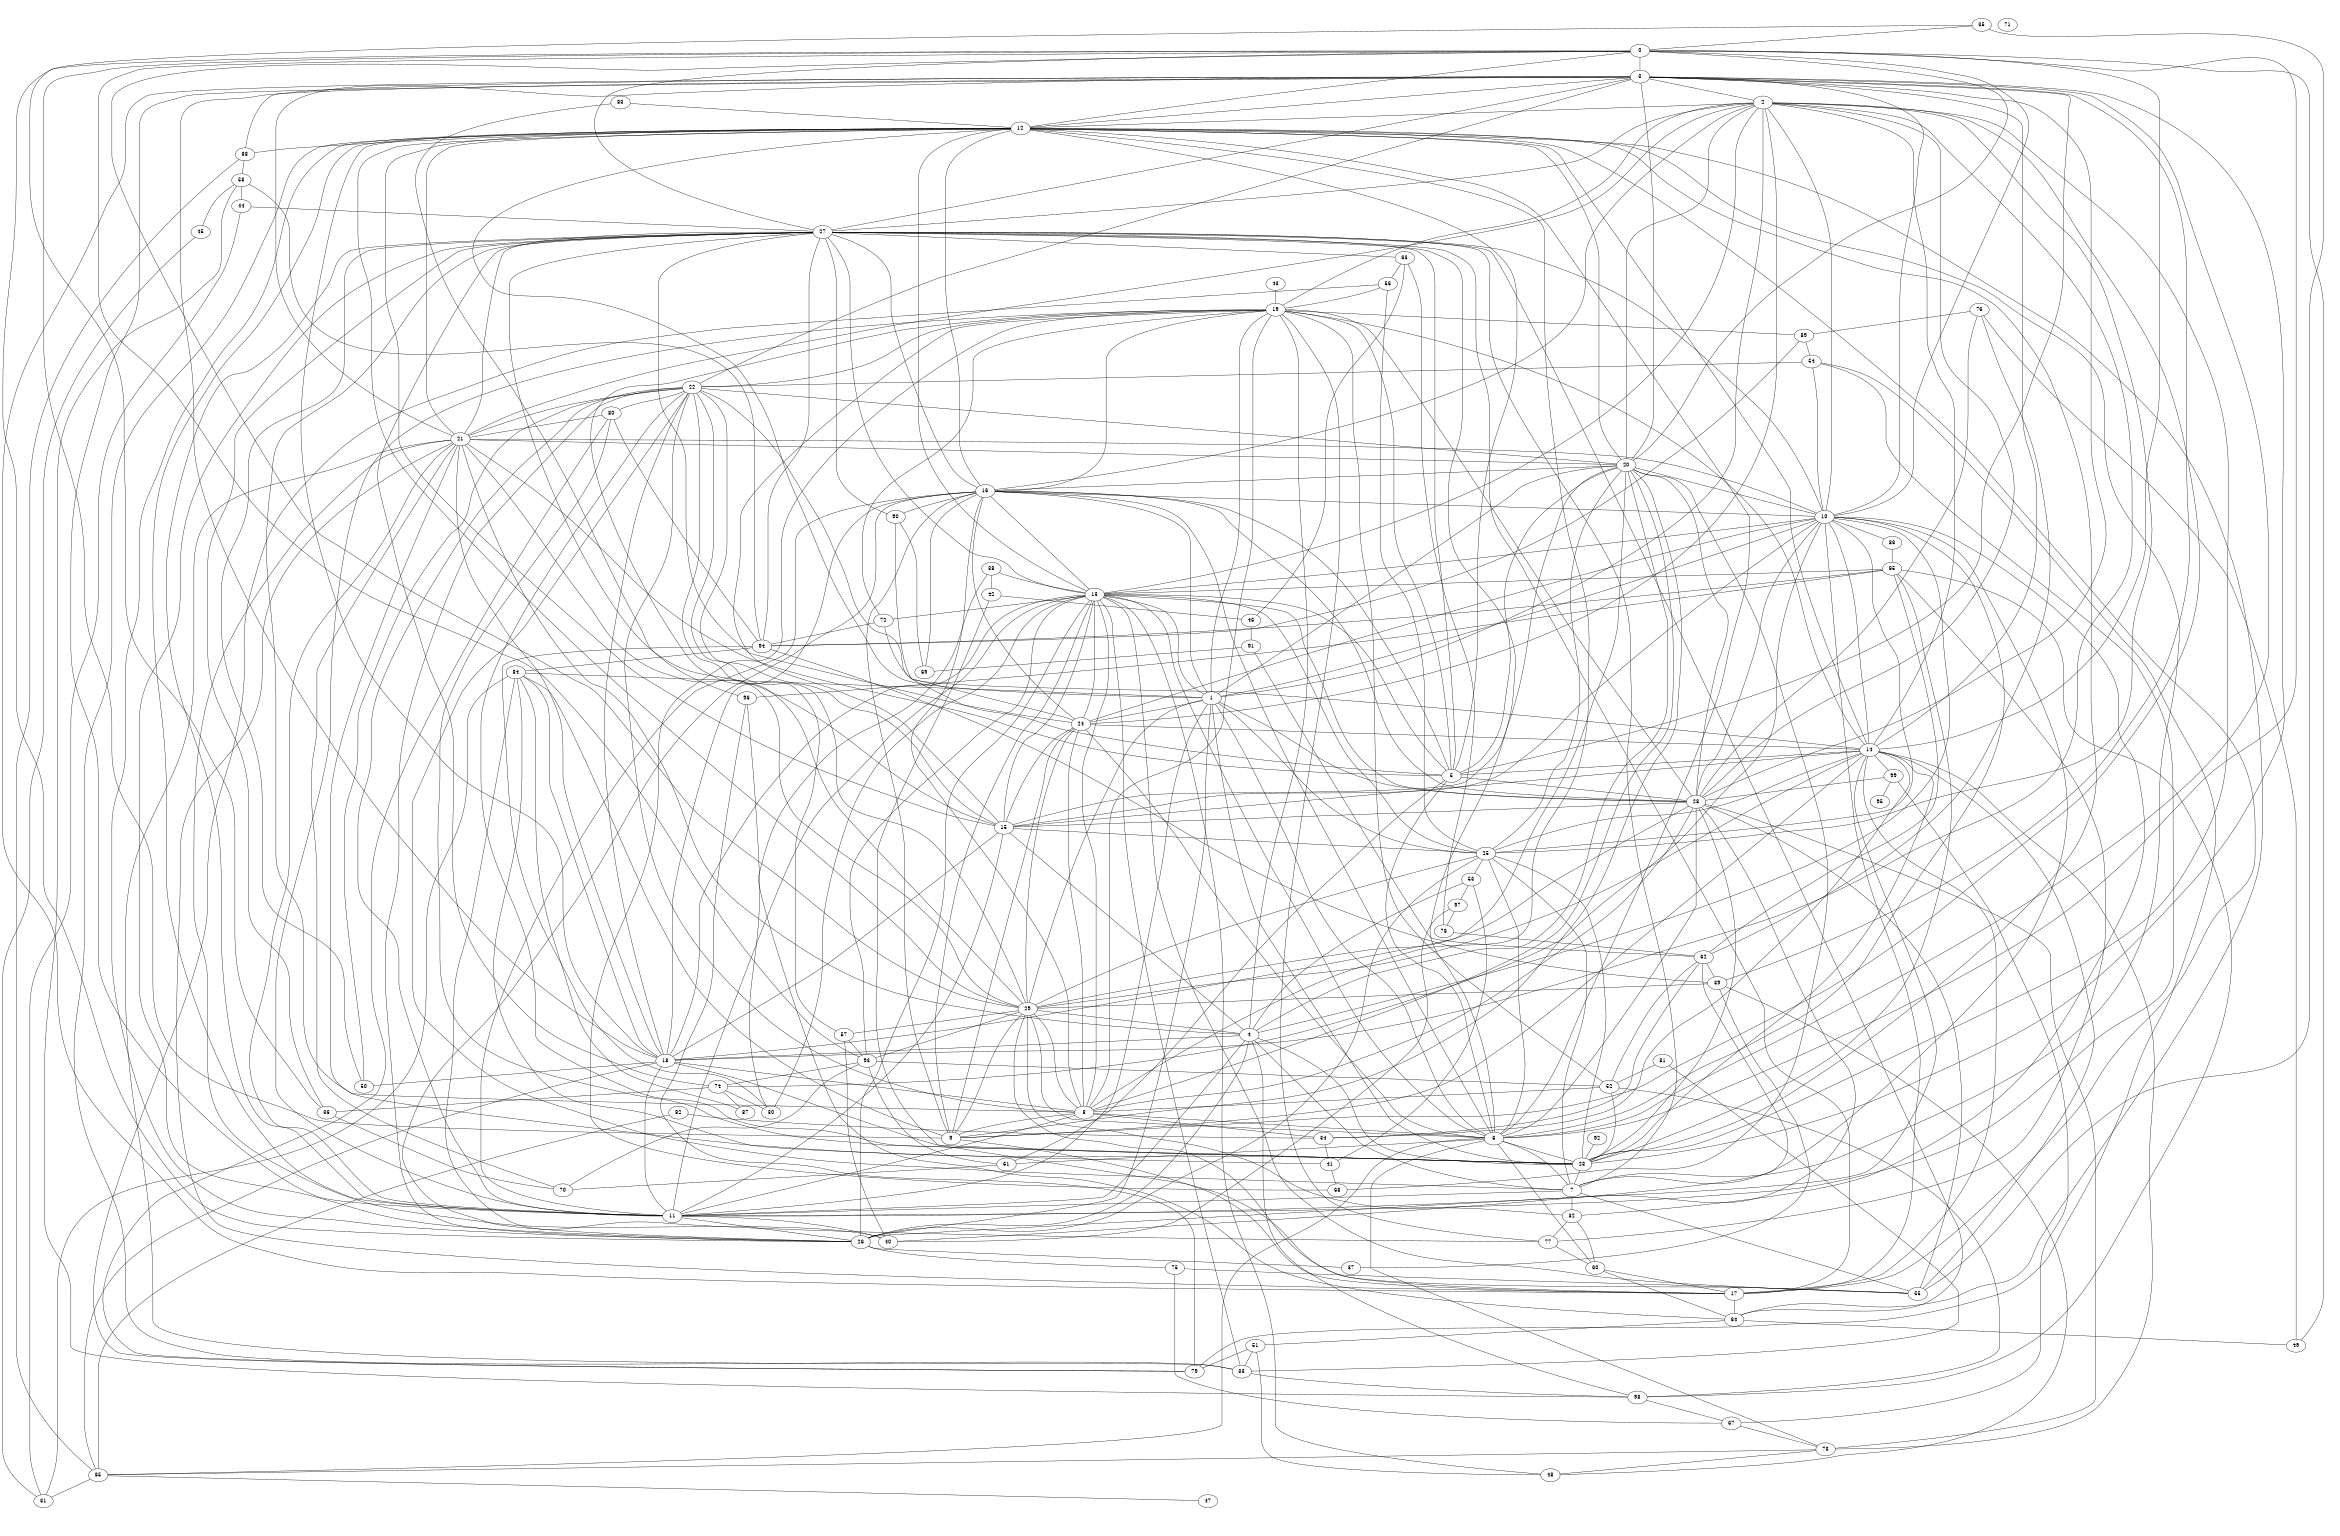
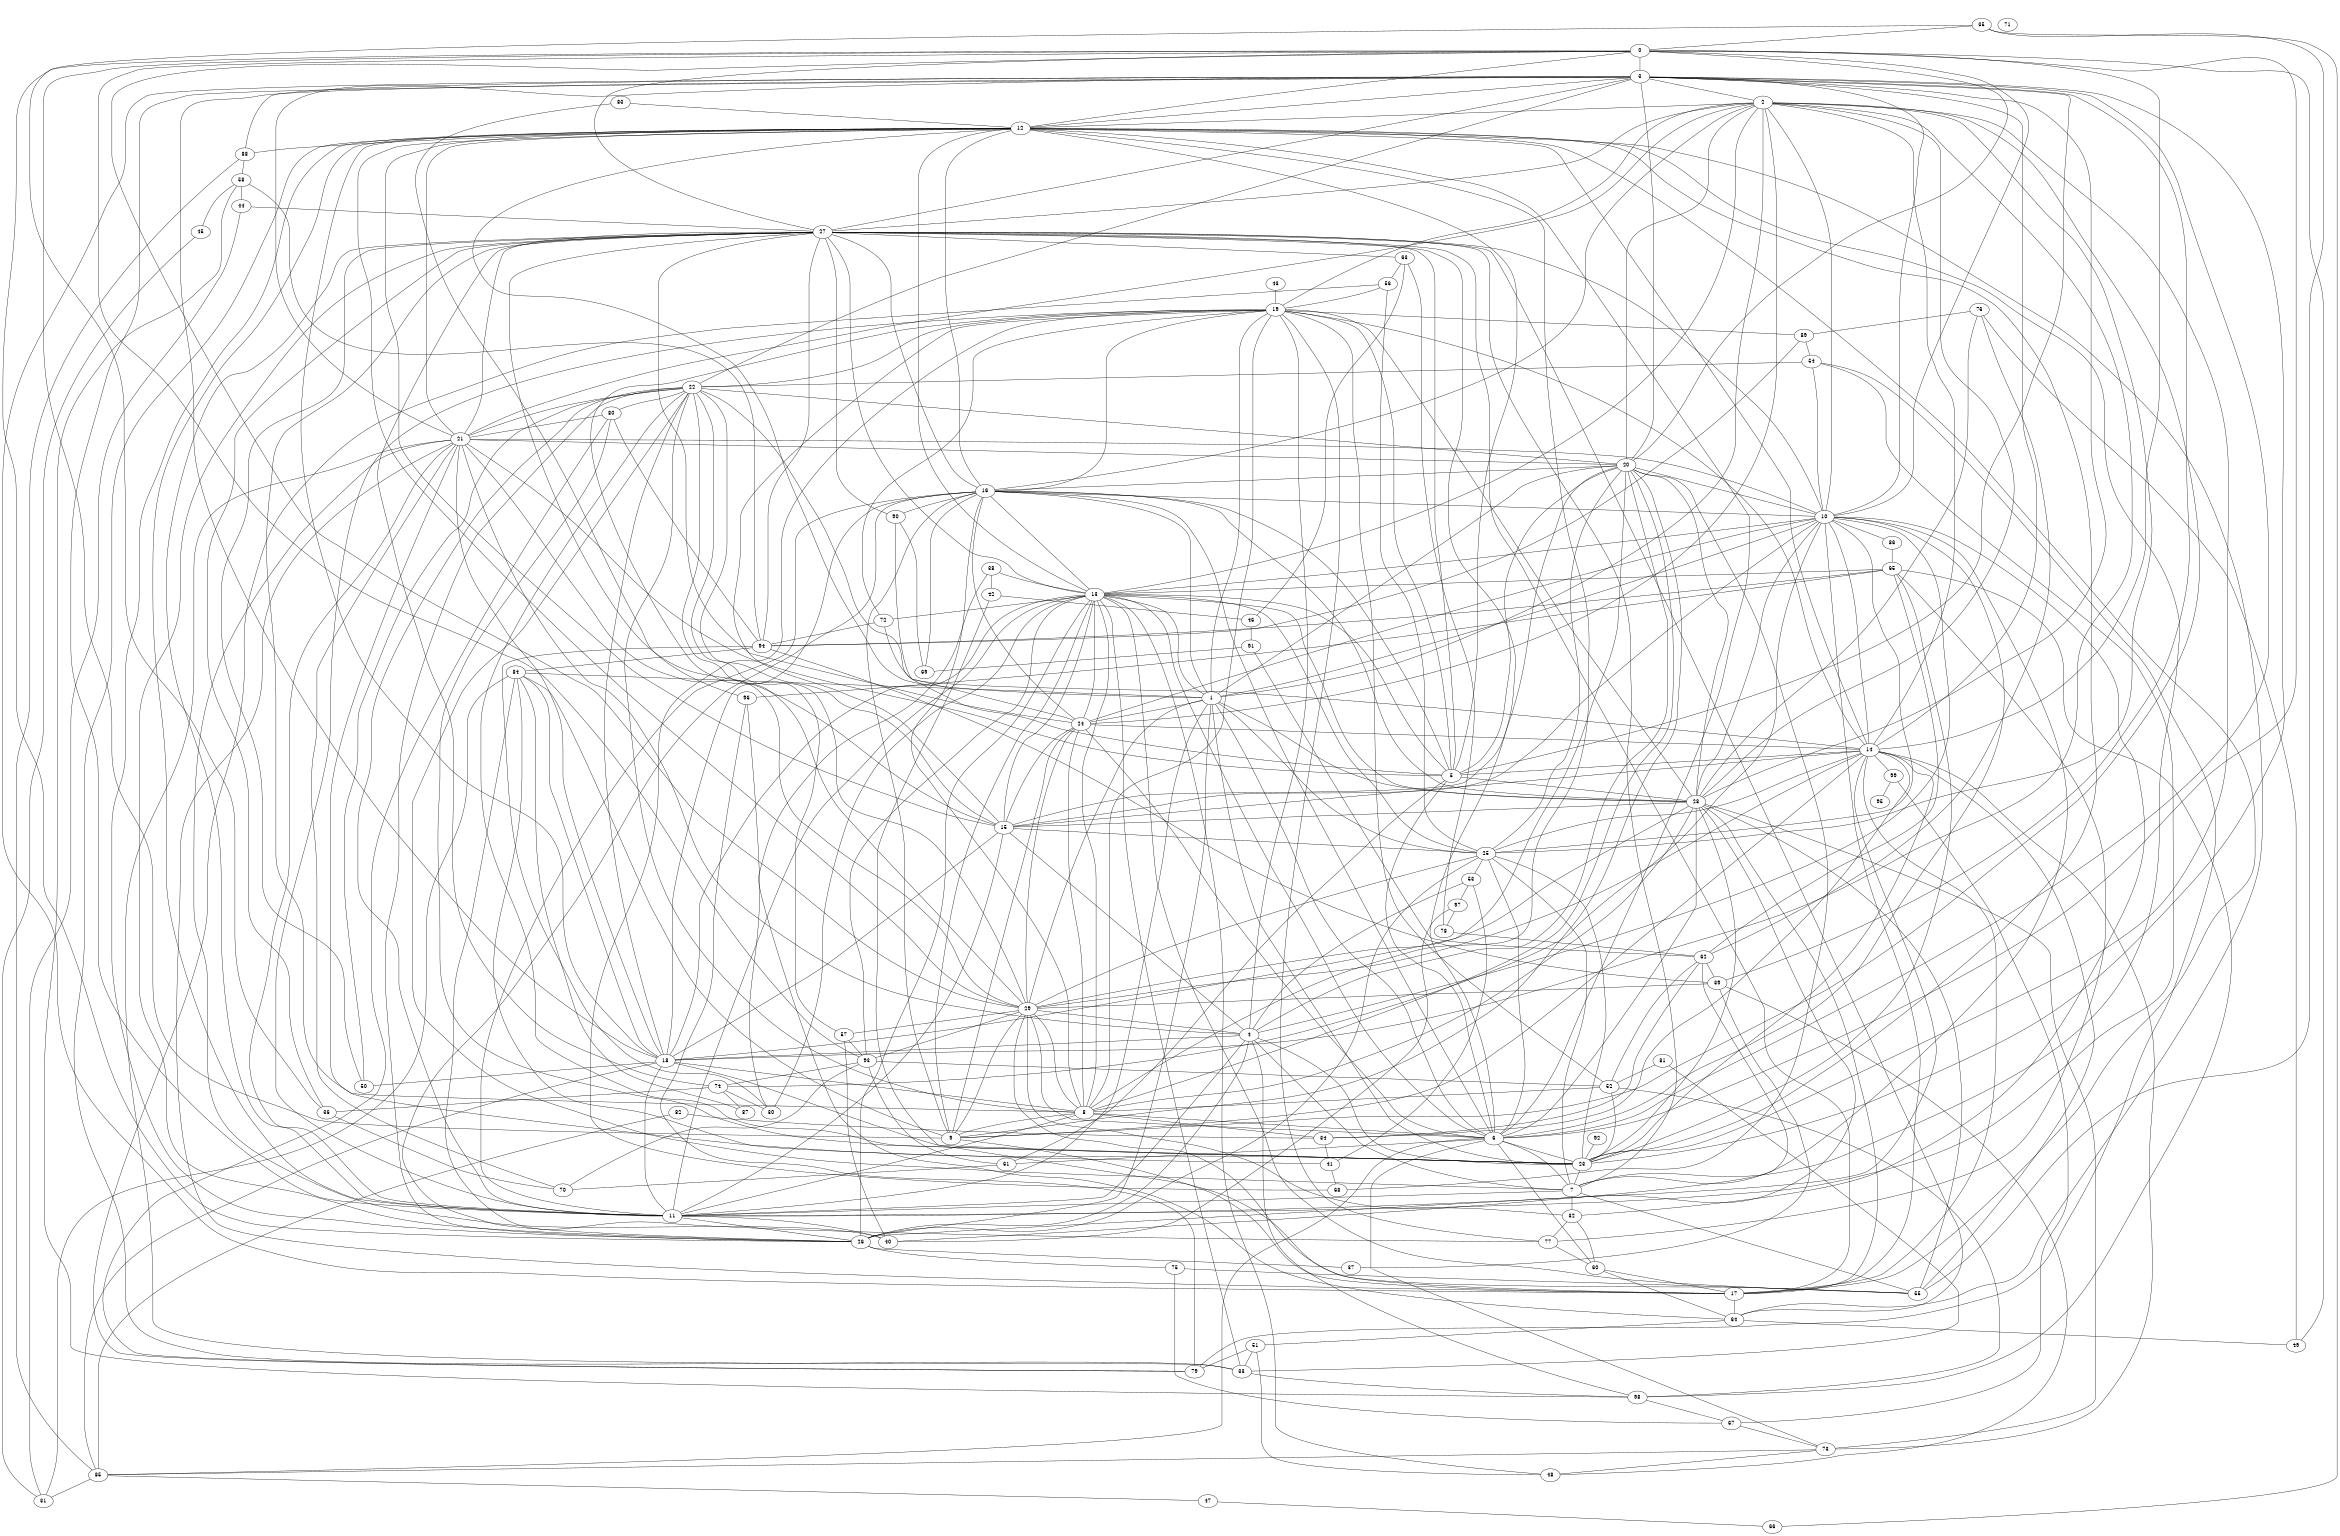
edge "12" -- "20": removed
edge "99" -- "28": now "17" -- "28"
node "66": added
